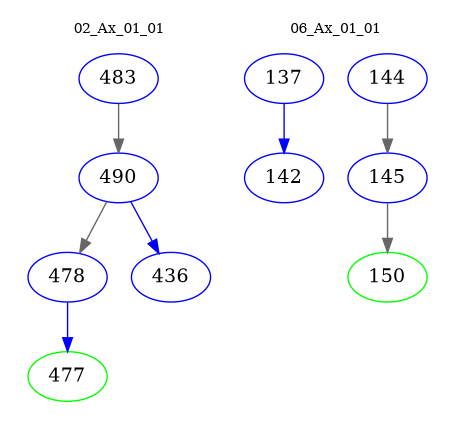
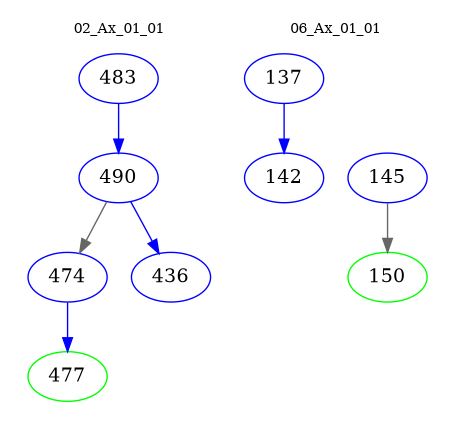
node "144": removed
edge "483" -> "490": color gray40 -> blue
node "478": label "478" -> "474"
